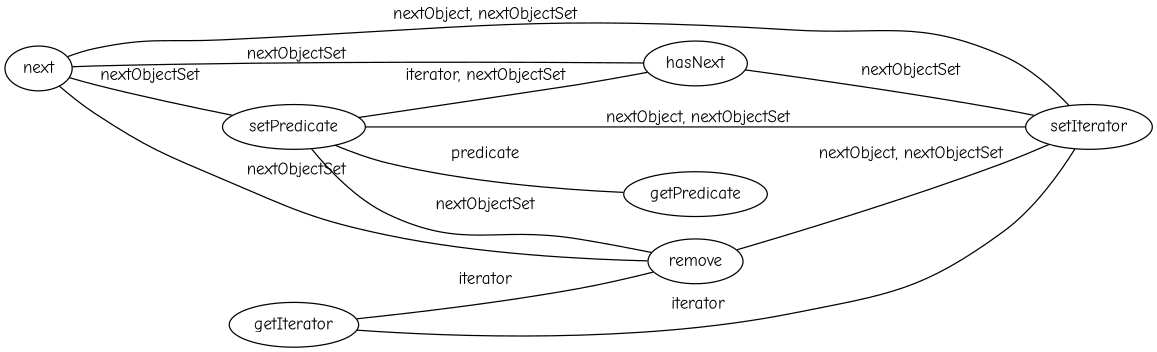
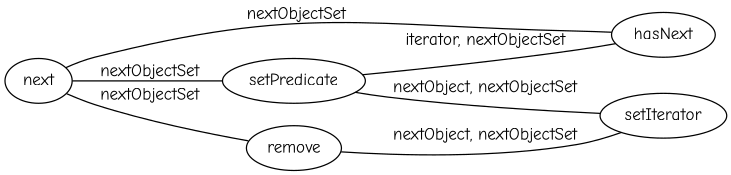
edge "next" -- "setIterator": removed, label "nextObject, nextObjectSet"
edge "hasNext" -- "setIterator": removed, label "nextObjectSet"
node "getPredicate": removed
edge "setPredicate" -- "remove": removed, label "nextObjectSet"
node "getIterator": removed
